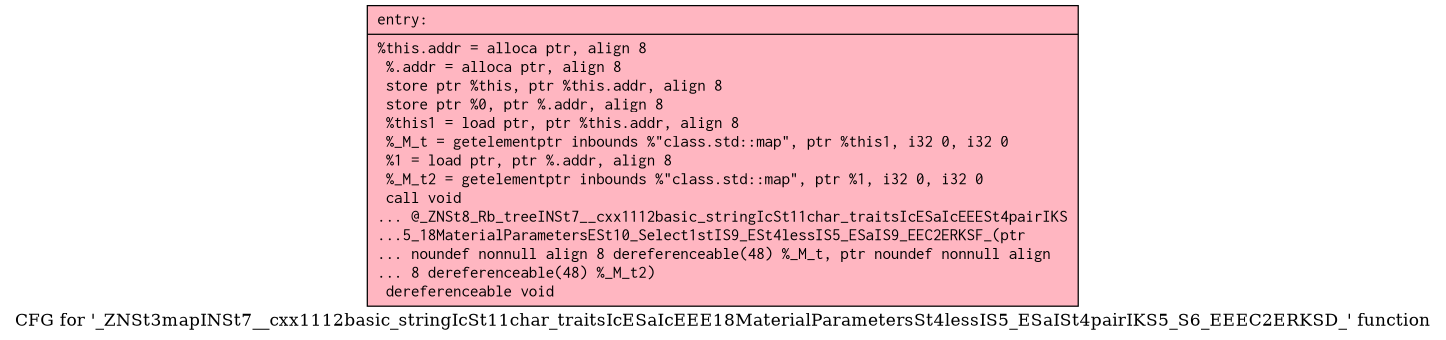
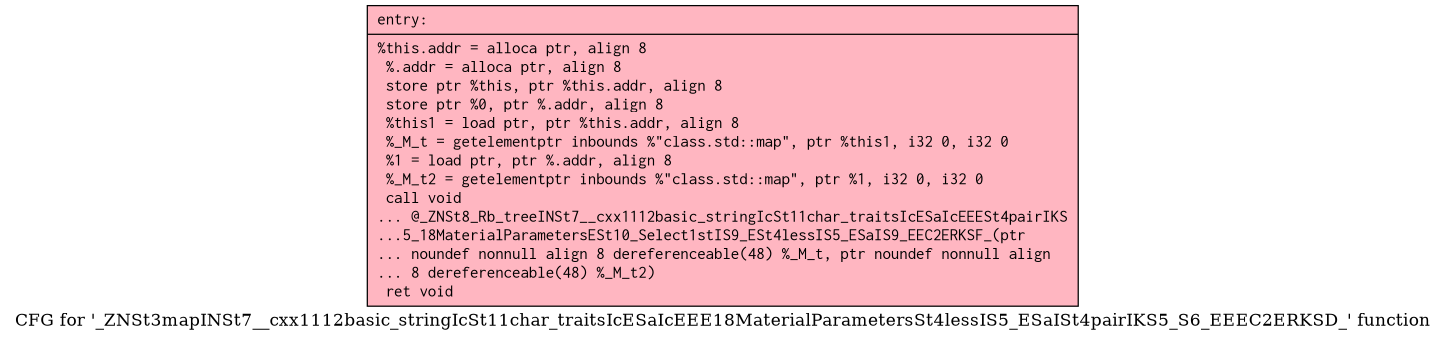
node "entry:": text "dereferenceable void" -> "ret void"
